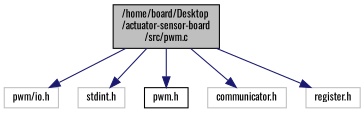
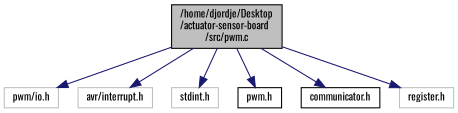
node "/home/board/Desktop /actuator-sensor-board /src/pwm.c": label "/home/board/Desktop /actuator-sensor-board /src/pwm.c" -> "/home/djordje/Desktop /actuator-sensor-board /src/pwm.c"
node "avr/interrupt.h": added
node "communicator.h": color grey75 -> black
